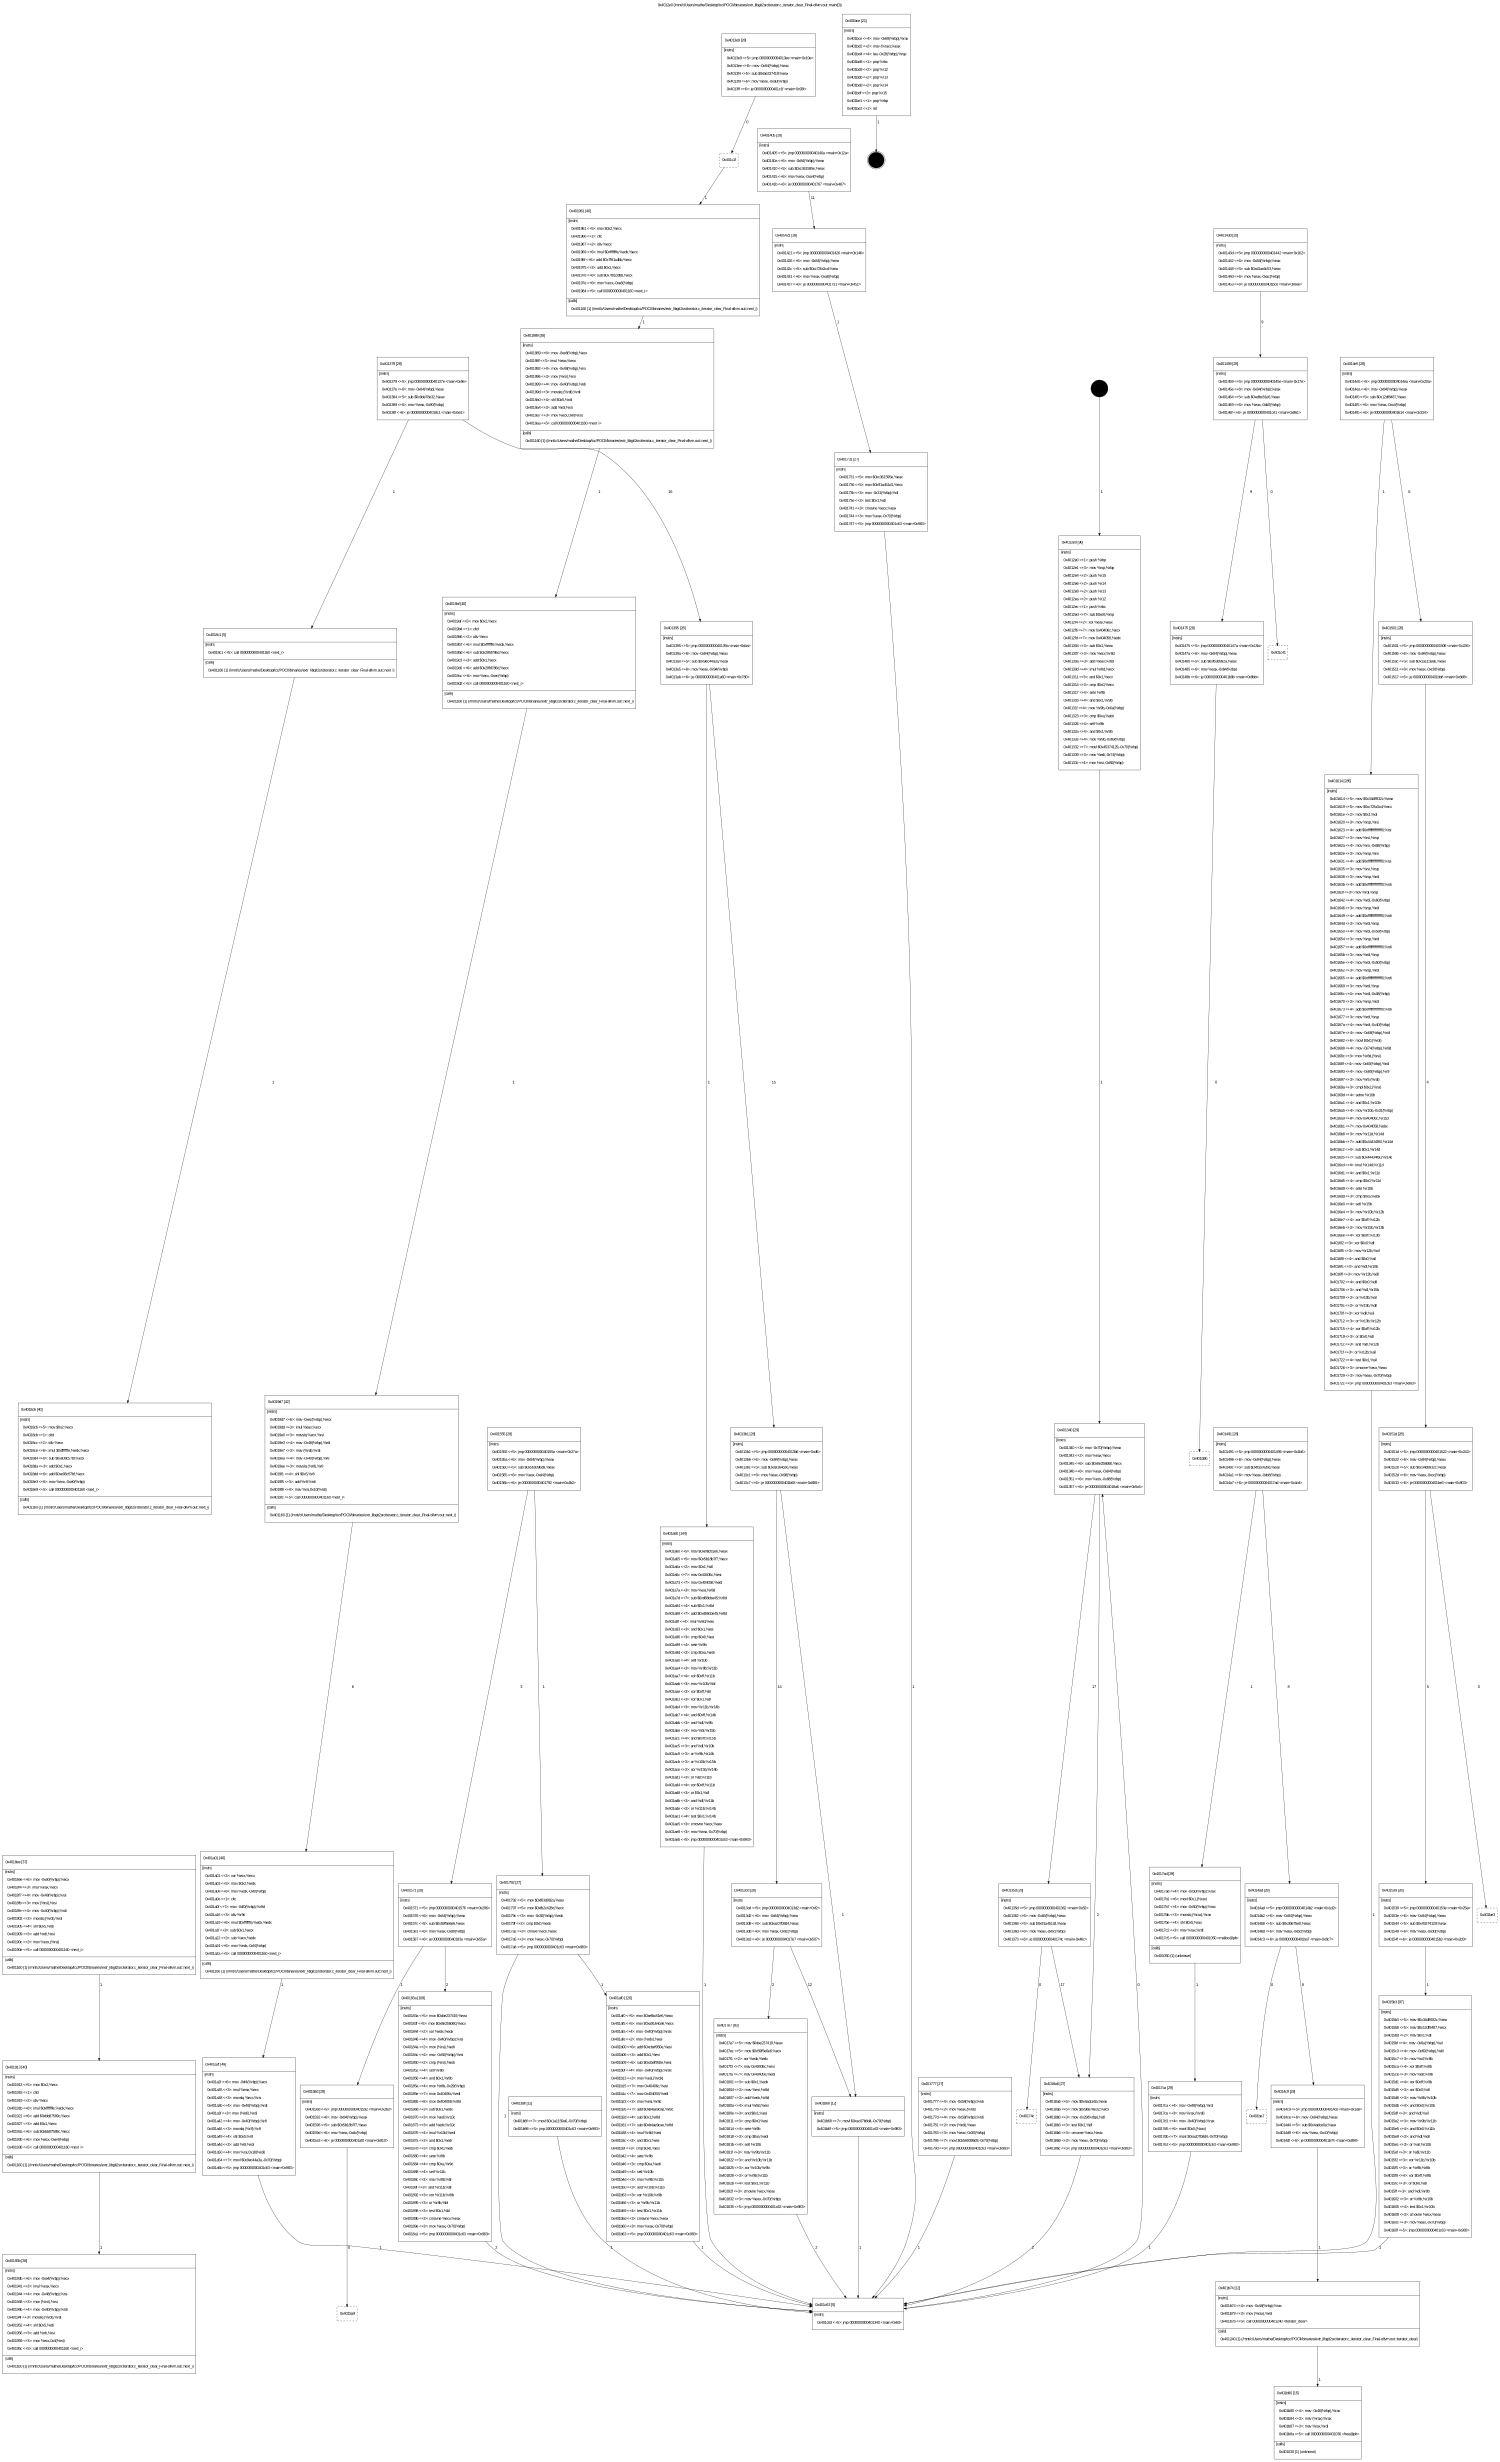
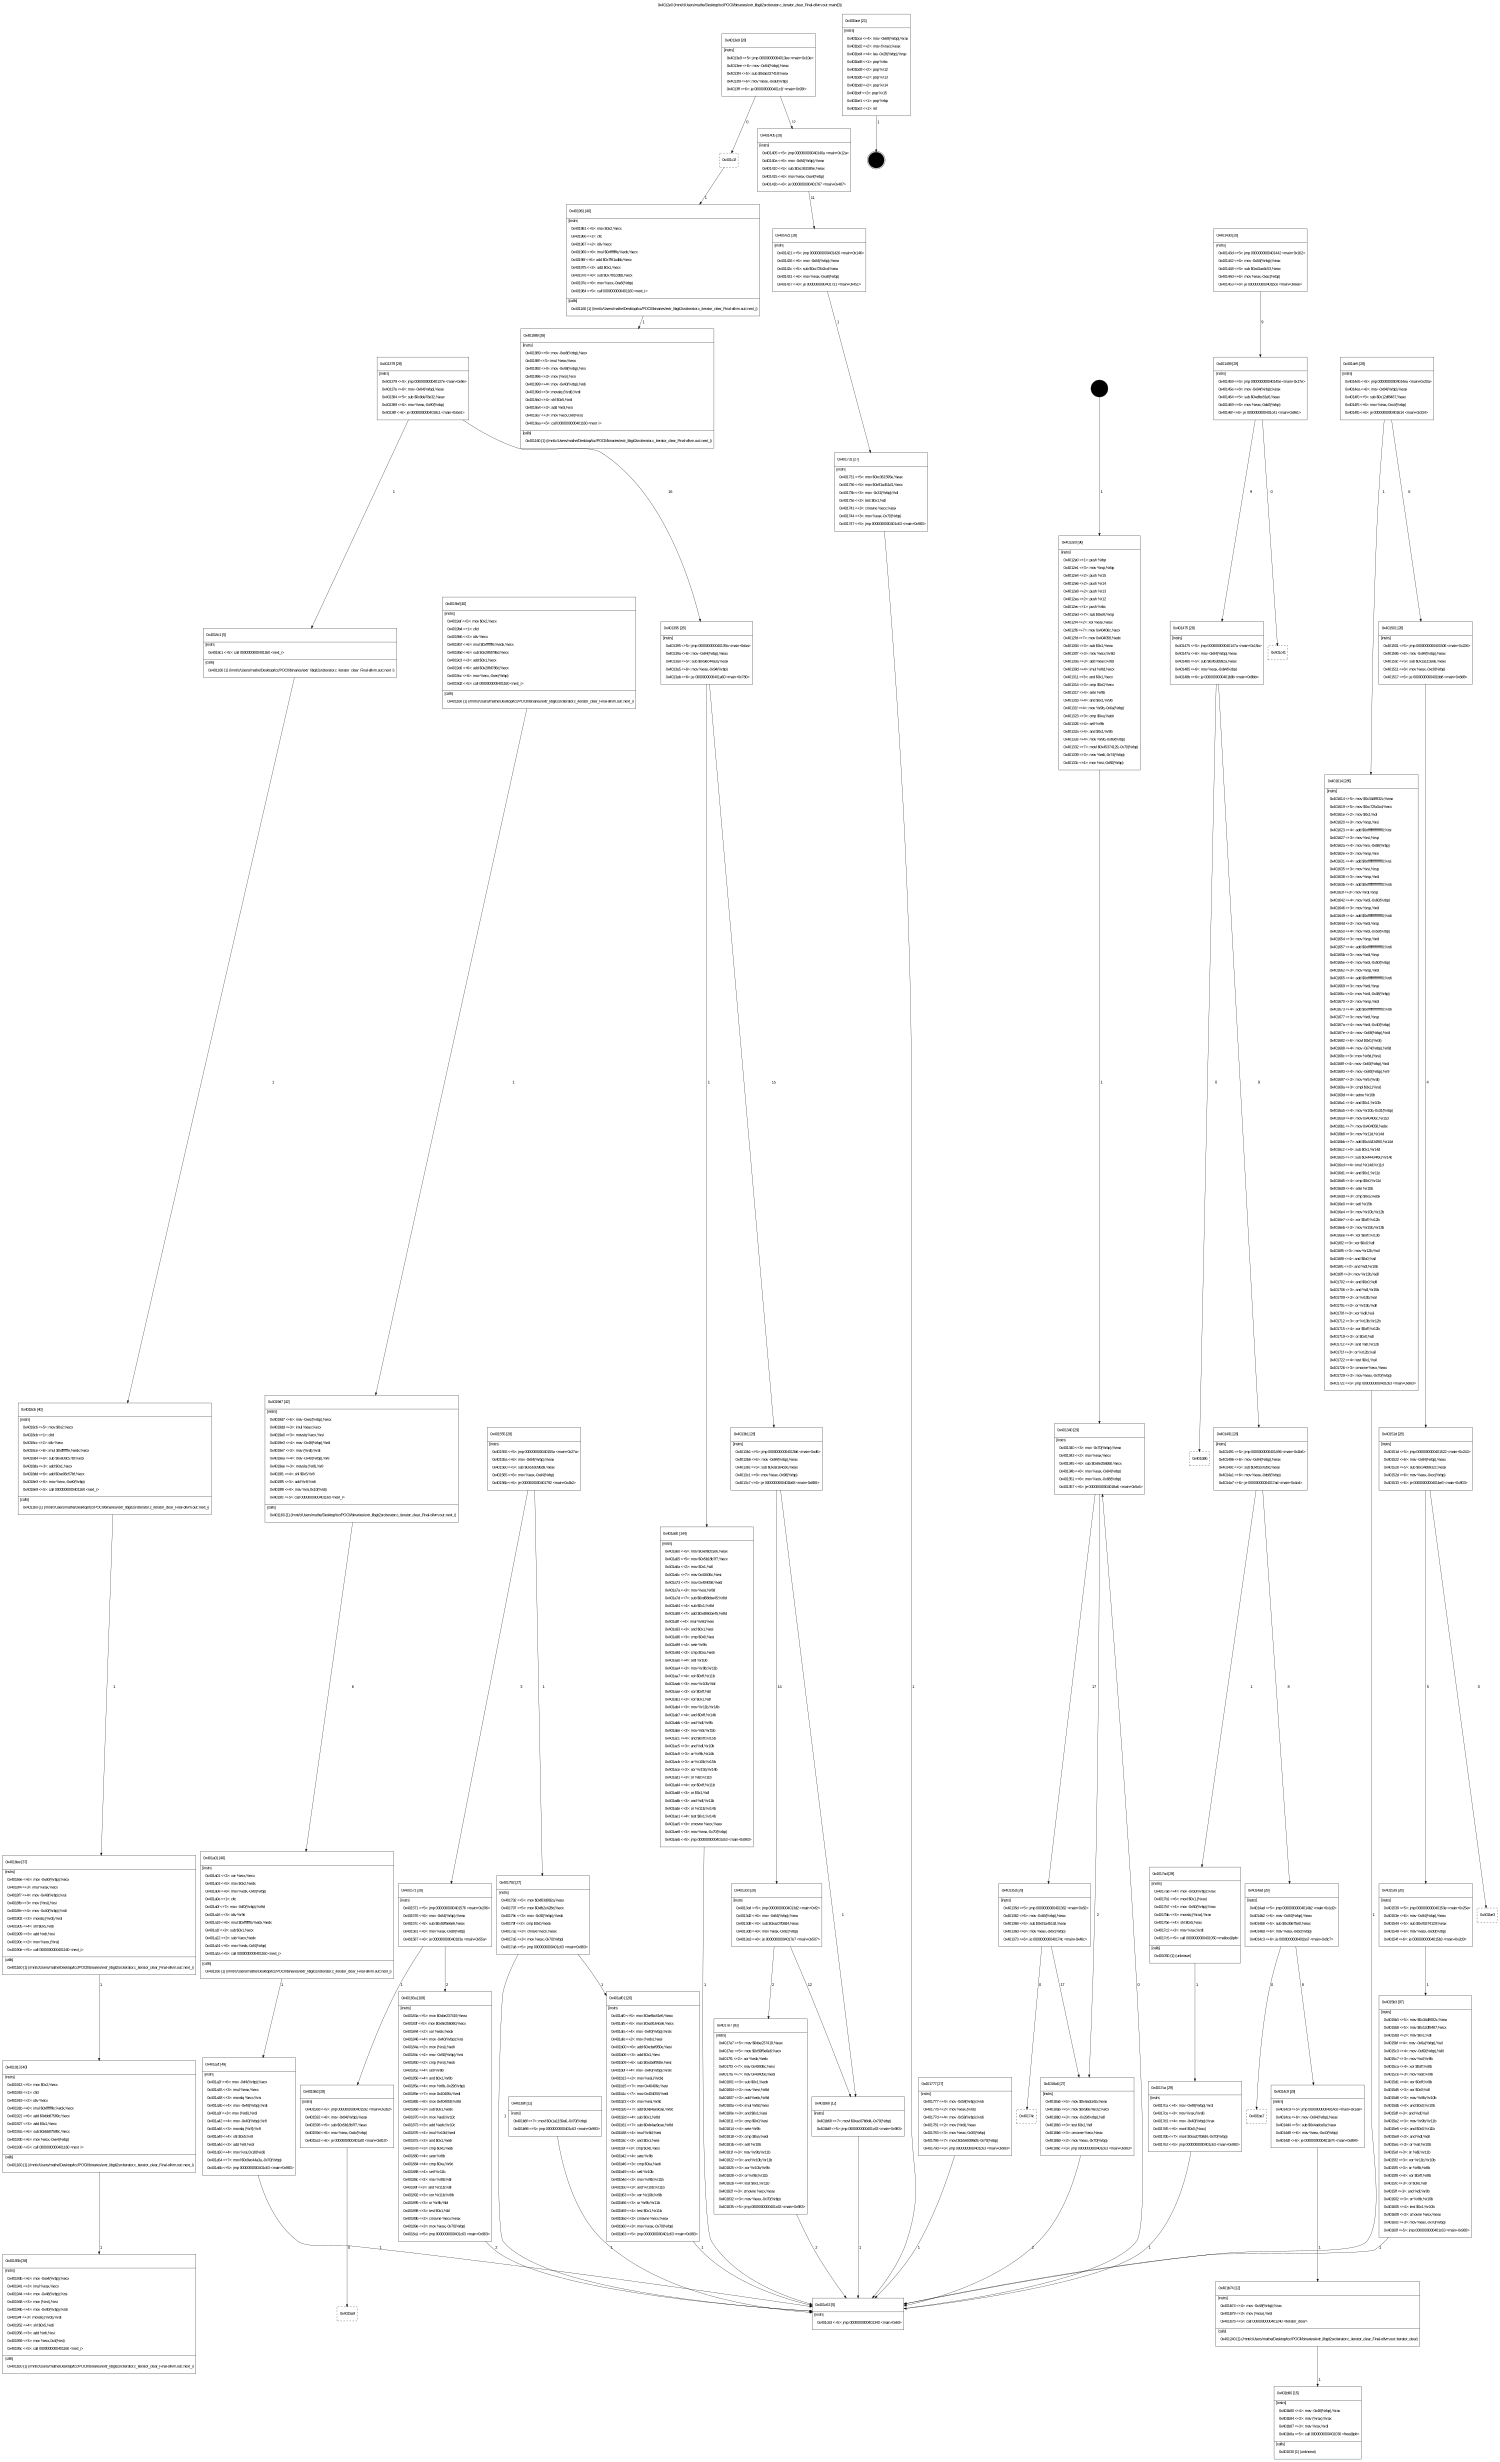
edge "0x4013e9 [28]" -> "0x401405 [28]": added, label "12"
edge "0x401989 [38]" -> "0x4019af [40]": removed, label "1"
edge "0x401475 [28]" -> "0x401491 [28]": added, label "9"
edge "0x4018c6 [40]" -> "0x4018ee [37]": added, label "1"
